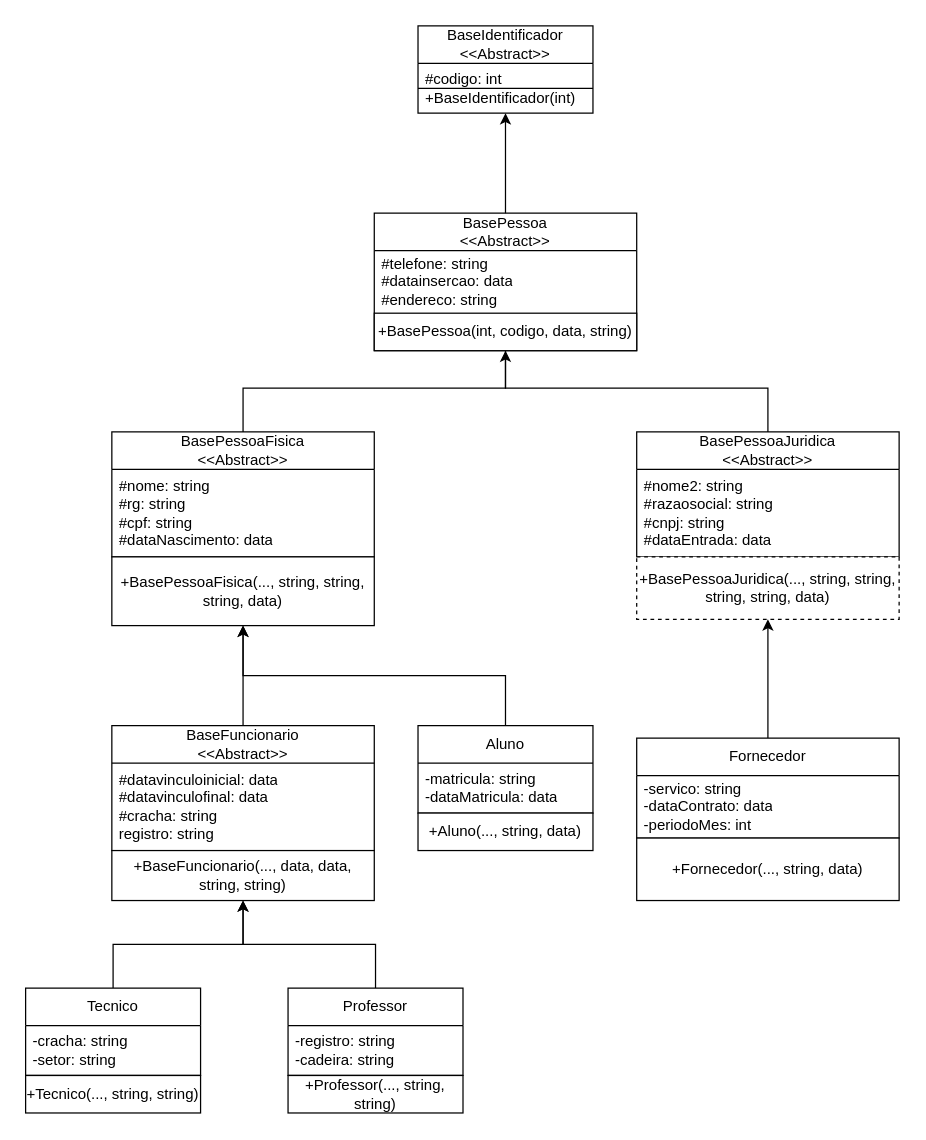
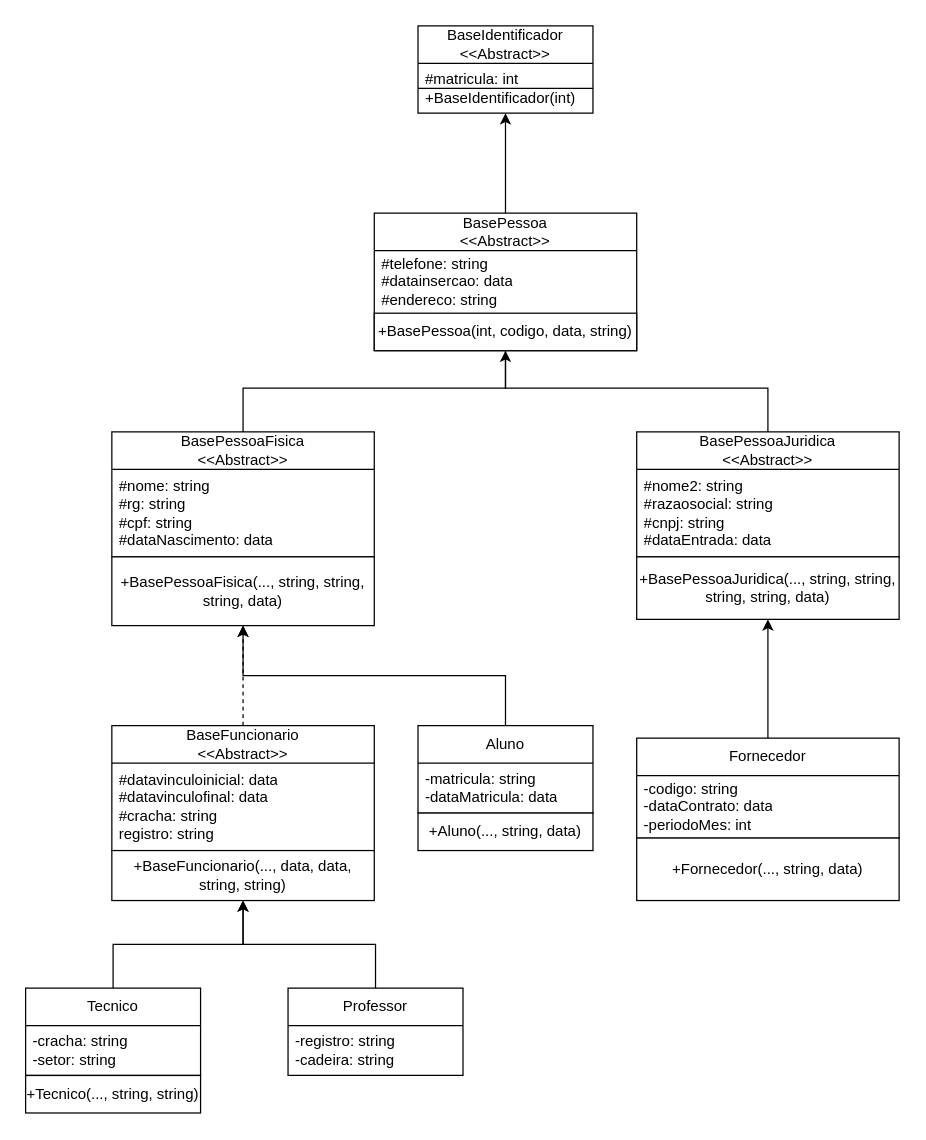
node "#codigo: int +BaseIdentificador(int)": label "#codigo: int +BaseIdentificador(int)" -> "#matricula: int +BaseIdentificador(int)"
node "+BasePessoaJuridica(..., string, string, string, string, data)": style dashed -> solid
edge "BaseFuncionario <<Abstract>>" -> "+BasePessoaFisica(..., string, string, string, data)": style solid -> dashed
node "-servico: string -dataContrato: data -periodoMes: int": label "-servico: string -dataContrato: data -periodoMes: int" -> "-codigo: string -dataContrato: data -periodoMes: int"
node "+Professor(..., string, string)": removed
